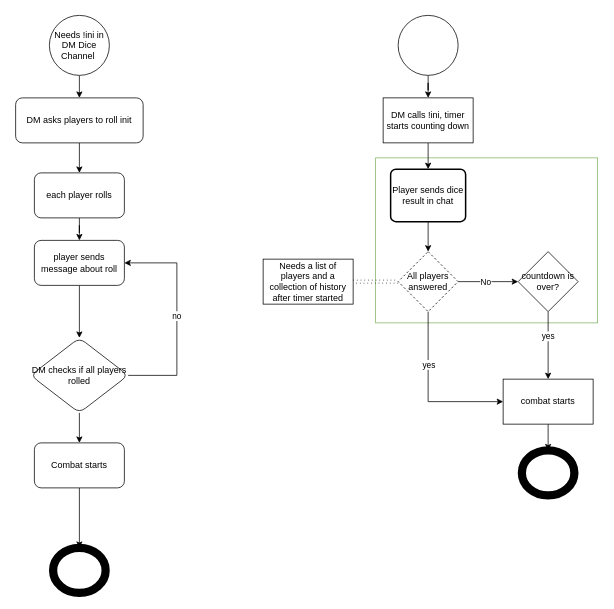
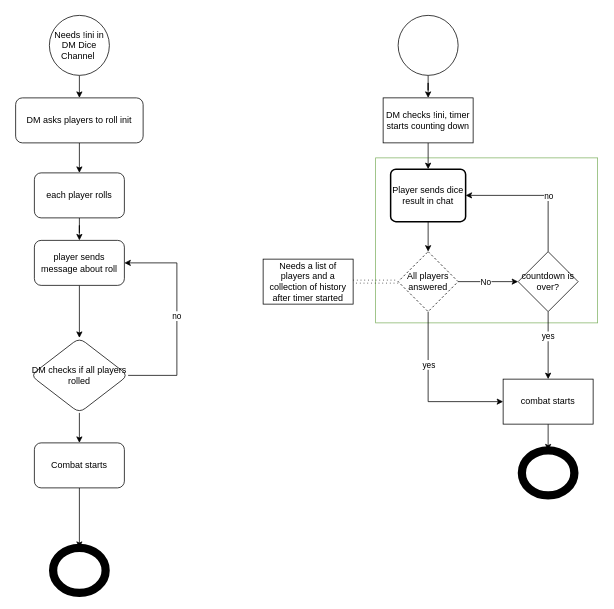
node "DM calls !ini, timer starts counting down": label "DM calls !ini, timer starts counting down" -> "DM checks !ini, timer starts counting down"
edge "countdown is over?" -> "Player sends dice result in chat": added, label "no"
